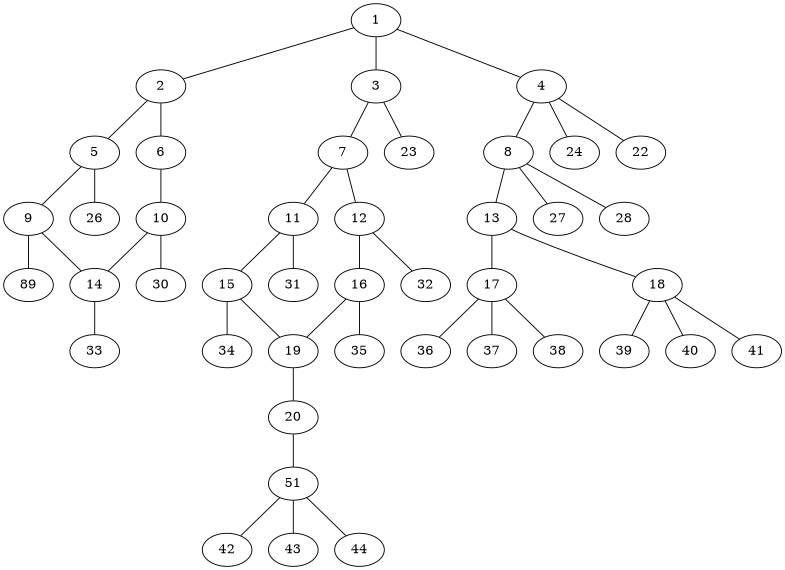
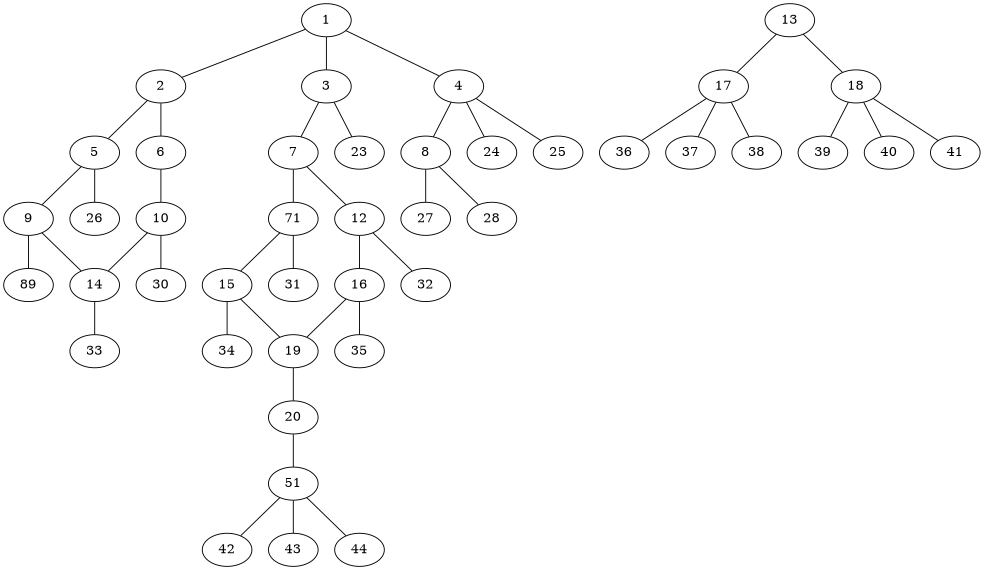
node "22": label "22" -> "25"
edge "8" -- "13": removed
node "11": label "11" -> "71"
